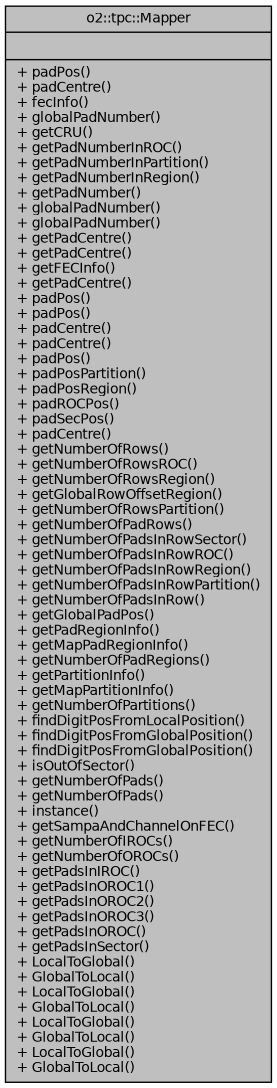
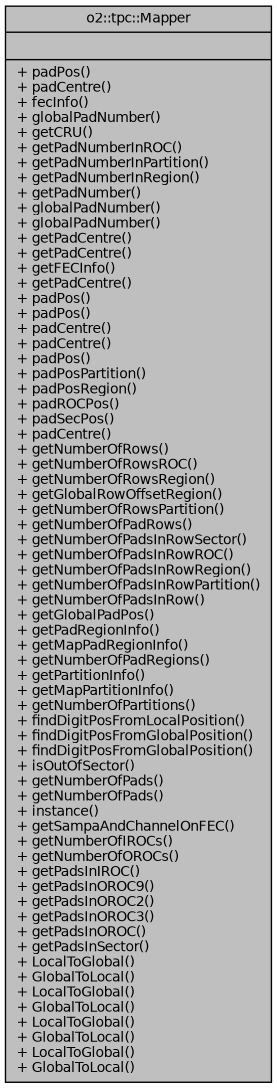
node "o2::tpc::Mapper": text "+ getPadsInOROC1()" -> "+ getPadsInOROC9()"
